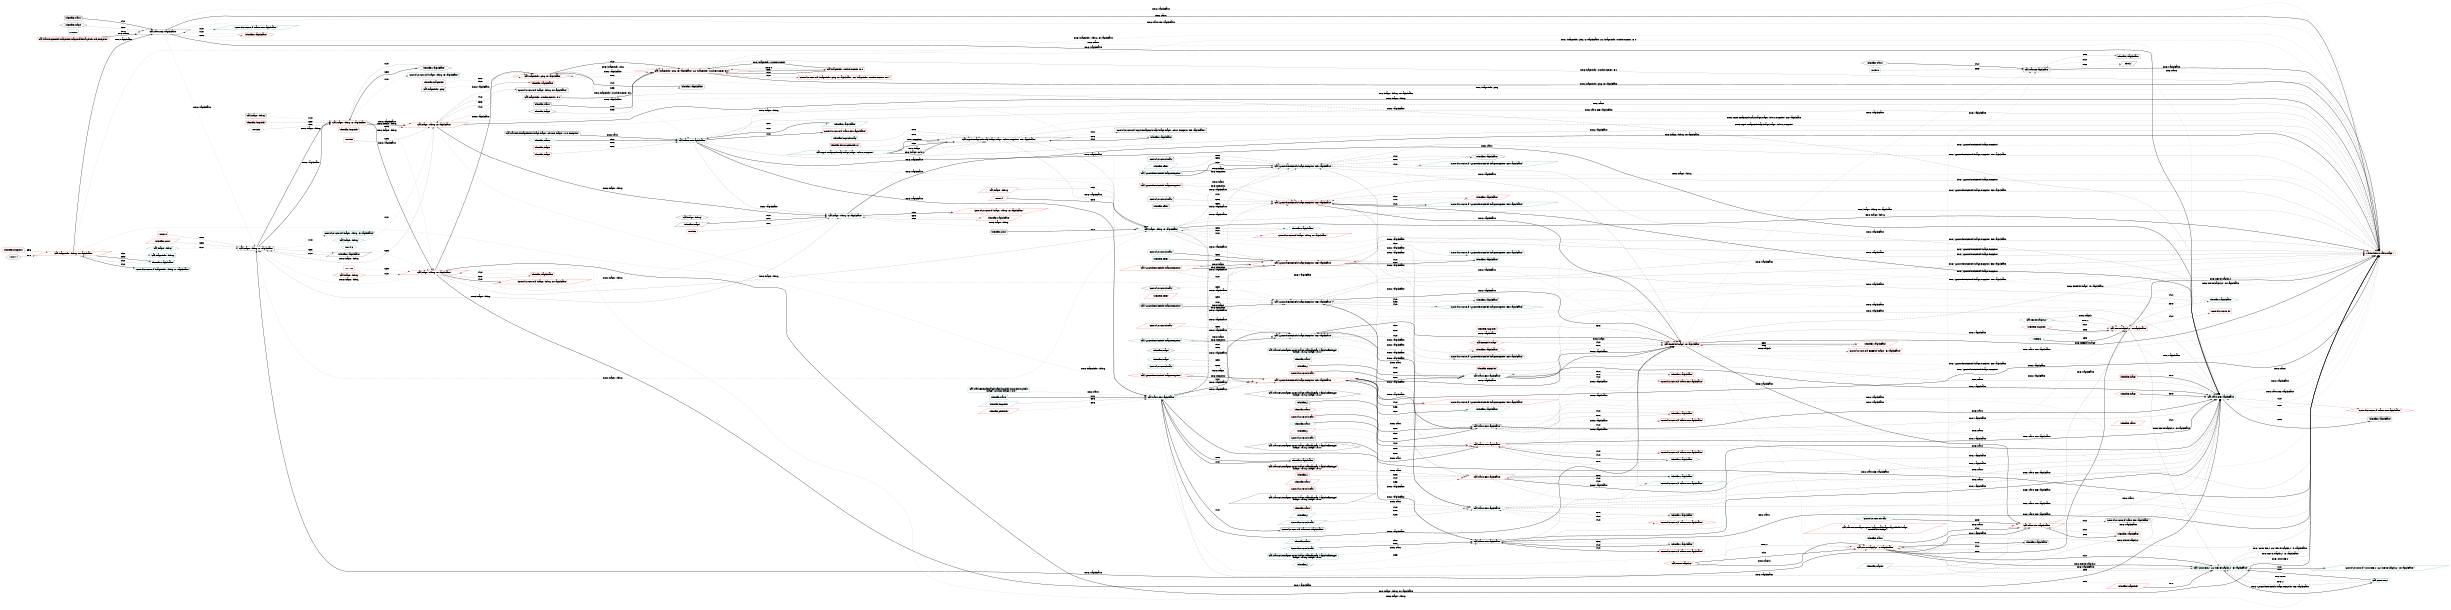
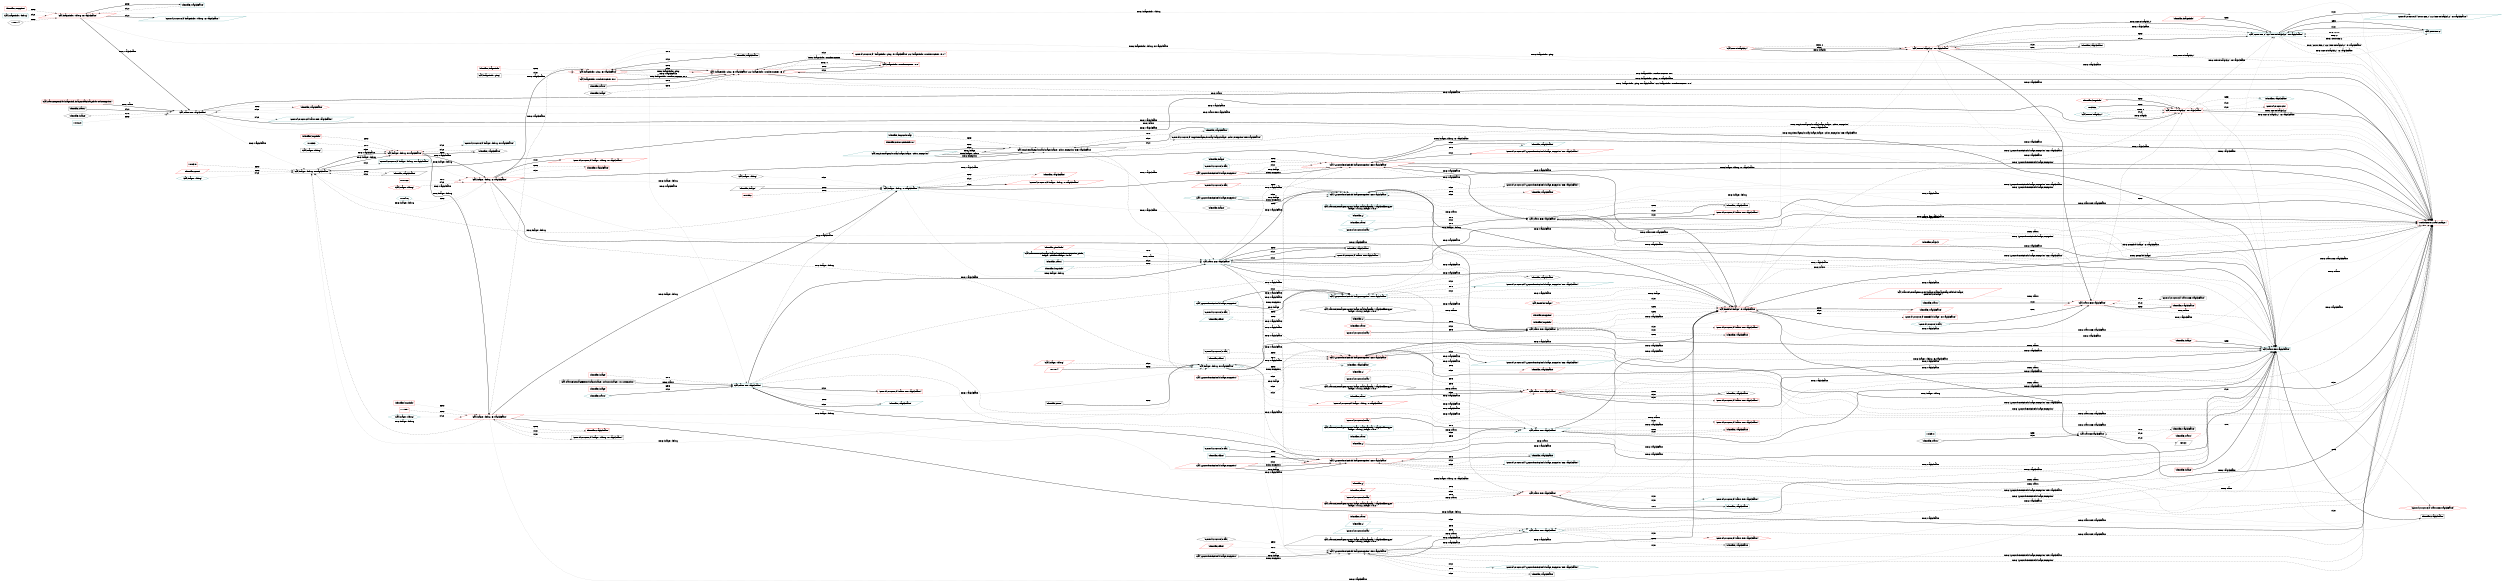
edge "(Call,image_info->ping != MagickFalse)" -> "(MethodReturn,static Image *)": now "(Call,image_info->ping != MagickFalse)" -> "(Call,count == 2)"
edge "(Call,EOFBlob(image) != MagickFalse)" -> "(Call,status=MagickFalse)": style dotted -> bold
edge "(Call,image_info->debug != MagickFalse)" -> "(Call,image_info->debug)": reversed
node "(ControlStructure,if (image_info->debug != MagickFalse))": shape cylinder -> parallelogram
edge "(Call,EOFBlob(image) != MagickFalse)" -> "(ControlStructure,if (EOFBlob(image) != MagickFalse))": label "DDG: magick" -> "AST: "
node "(Identifier,magick)": color teal -> red
edge "(Call,(count == 2) && (IsBMP(magick,2) != MagickFalse))" -> "(Call,count == 2)": label "DDG: SyncAuthenticPixels(image,exception) == MagickFalse" -> "CFG: "
